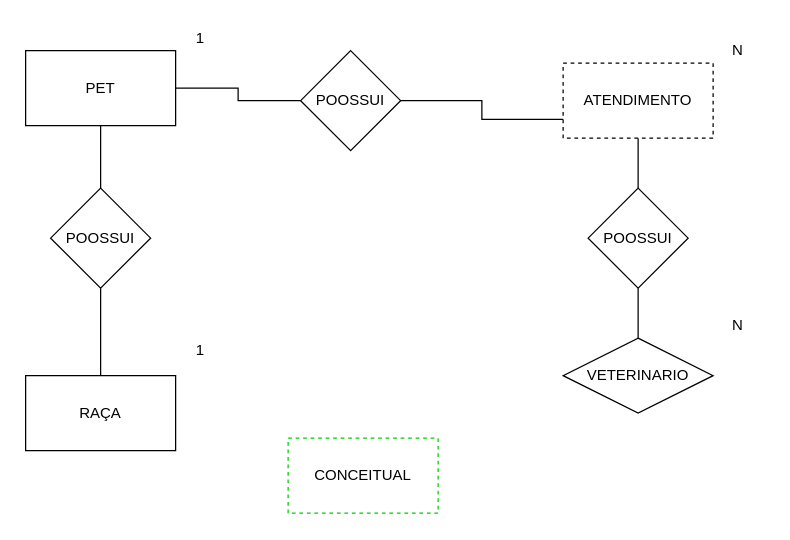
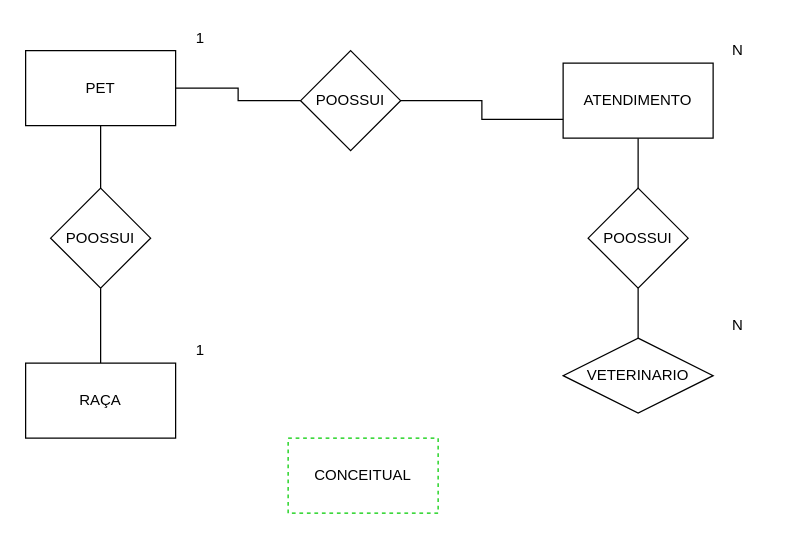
node "ATENDIMENTO": style dashed -> solid
node "RAÇA": moved (101, 413) -> (101, 401)
